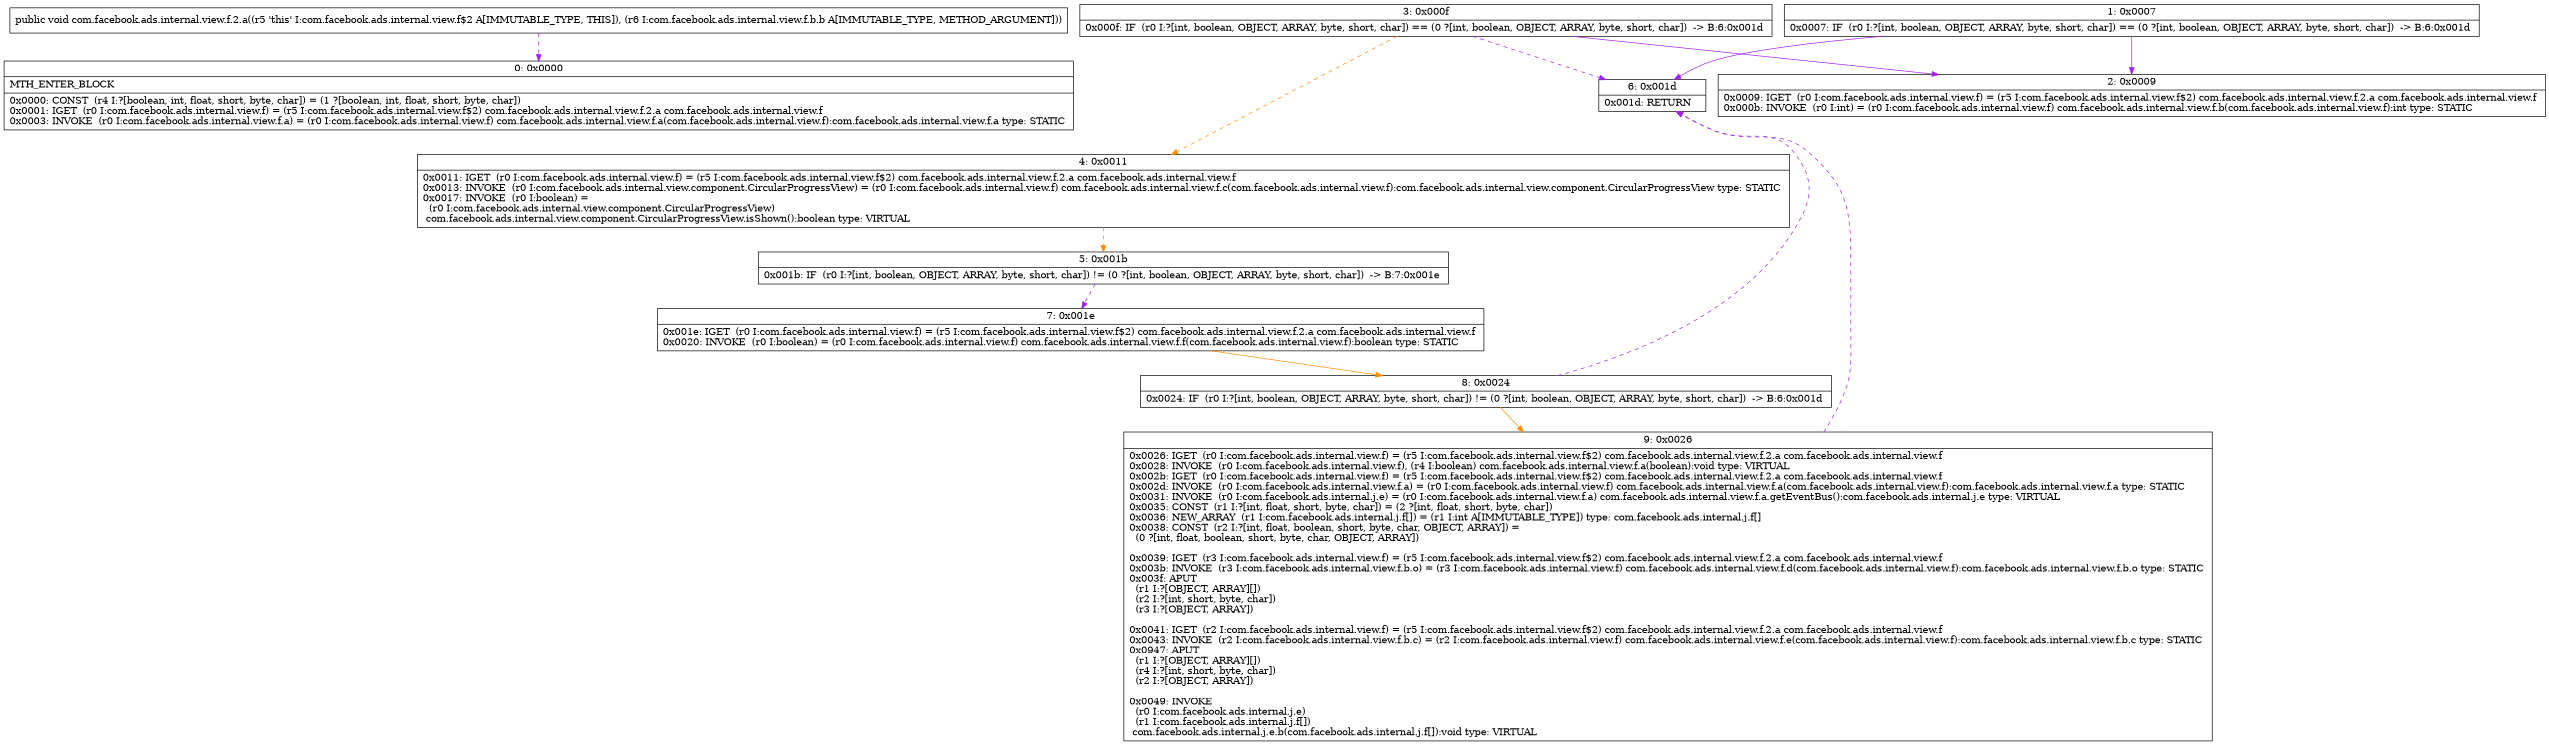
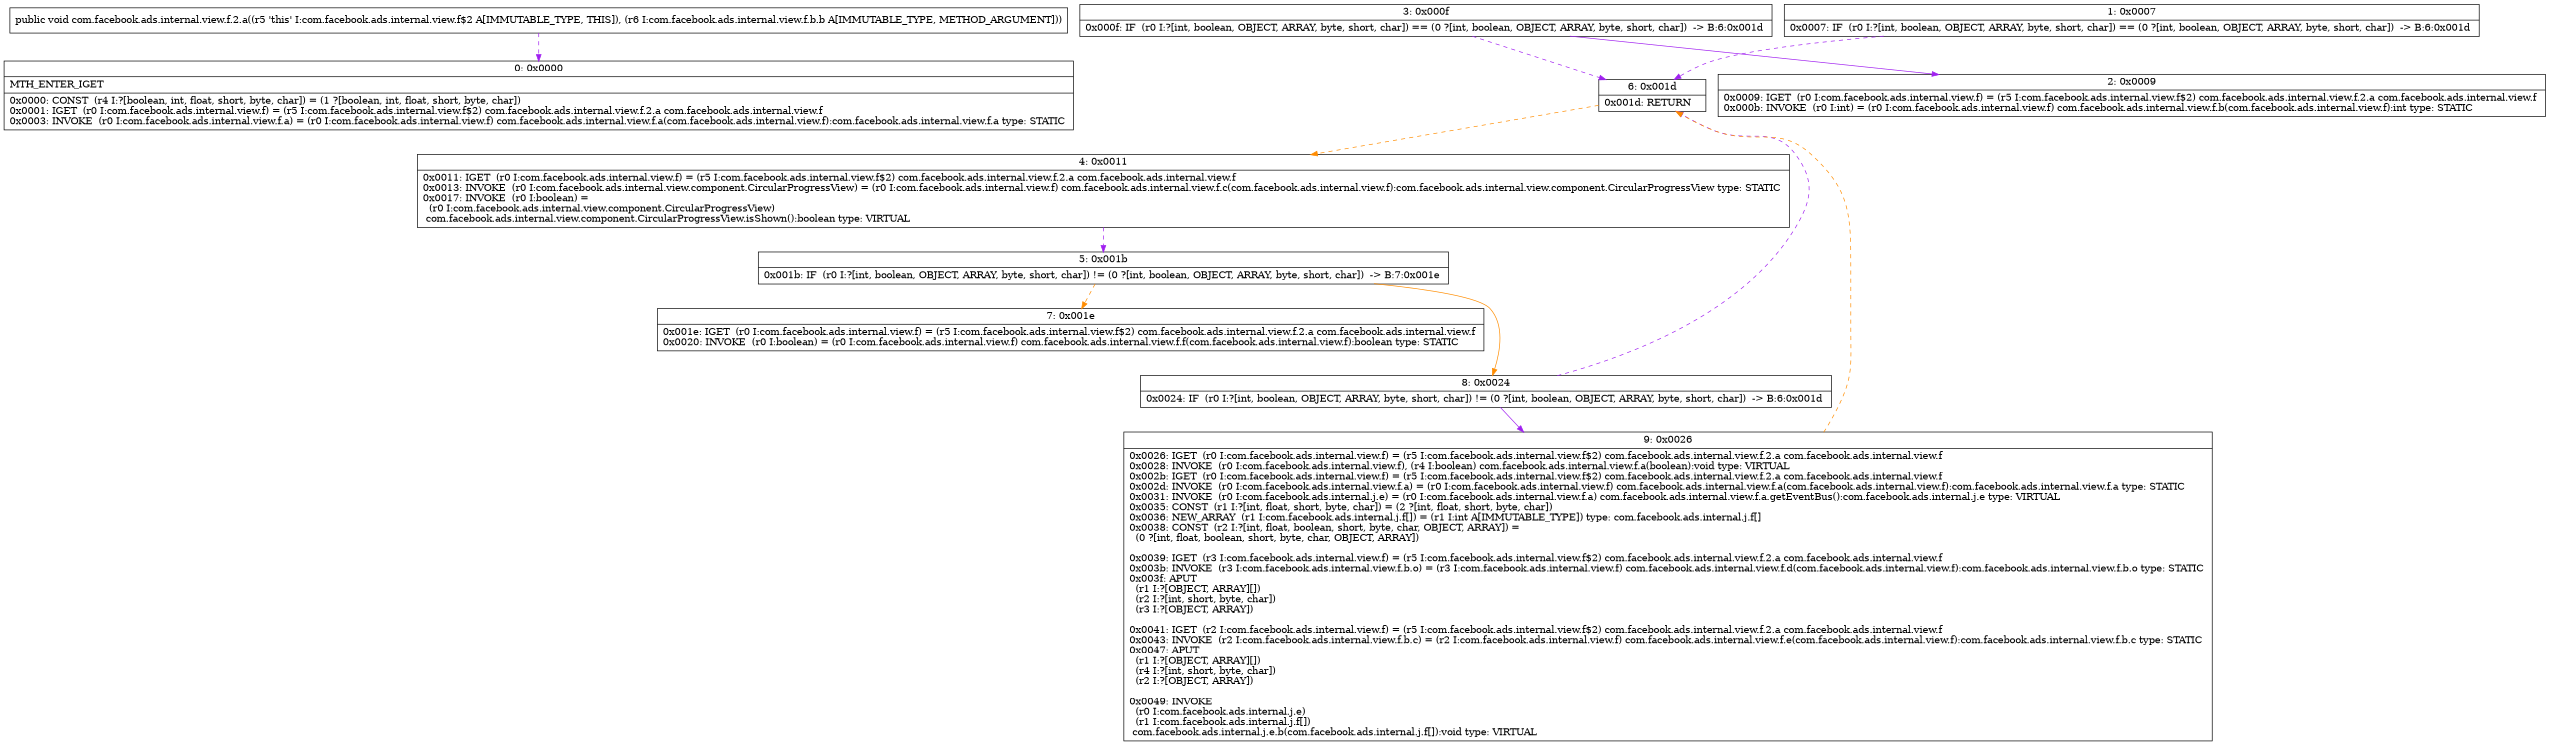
edge "1: 0x0007" -> "6: 0x001d": style solid -> dashed
edge "1: 0x0007" -> "2: 0x0009": removed
node "0: 0x0000": text "MTH_ENTER_BLOCK" -> "MTH_ENTER_IGET"
edge "3: 0x000f" -> "4: 0x0011": now "6: 0x001d" -> "4: 0x0011"
edge "9: 0x0026" -> "6: 0x001d": color purple -> darkorange
edge "4: 0x0011" -> "5: 0x001b": color darkorange -> purple
edge "5: 0x001b" -> "7: 0x001e": color purple -> darkorange
edge "7: 0x001e" -> "8: 0x0024": now "5: 0x001b" -> "8: 0x0024"
edge "8: 0x0024" -> "9: 0x0026": color darkorange -> purple
node "9: 0x0026": text "0x0947: APUT" -> "0x0047: APUT"
